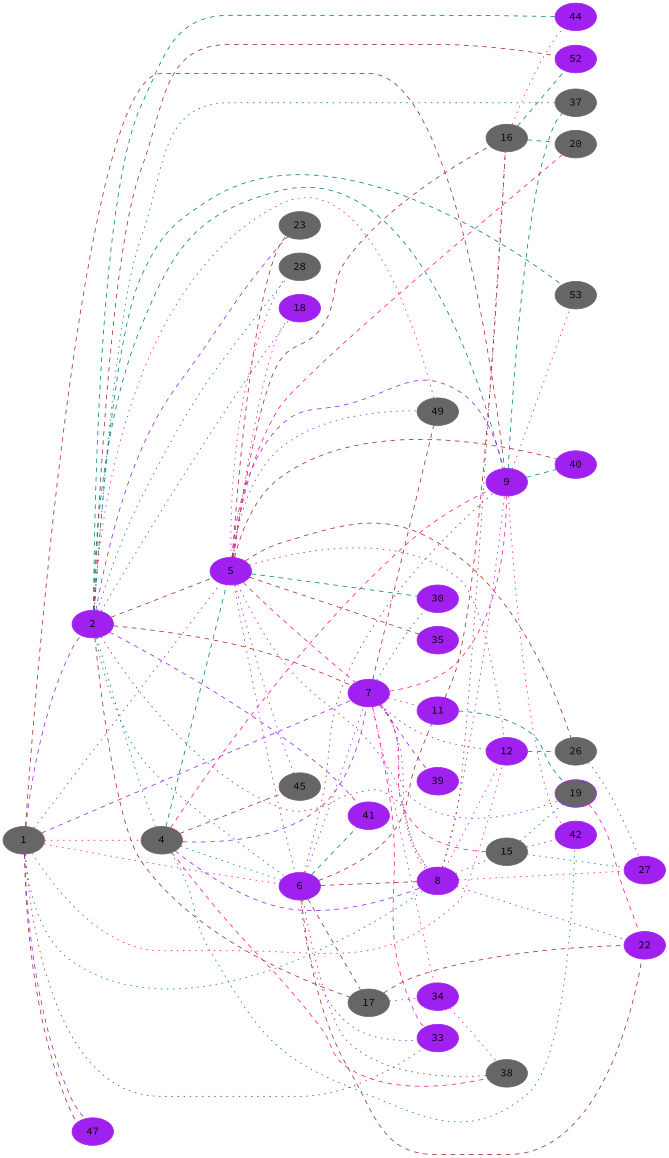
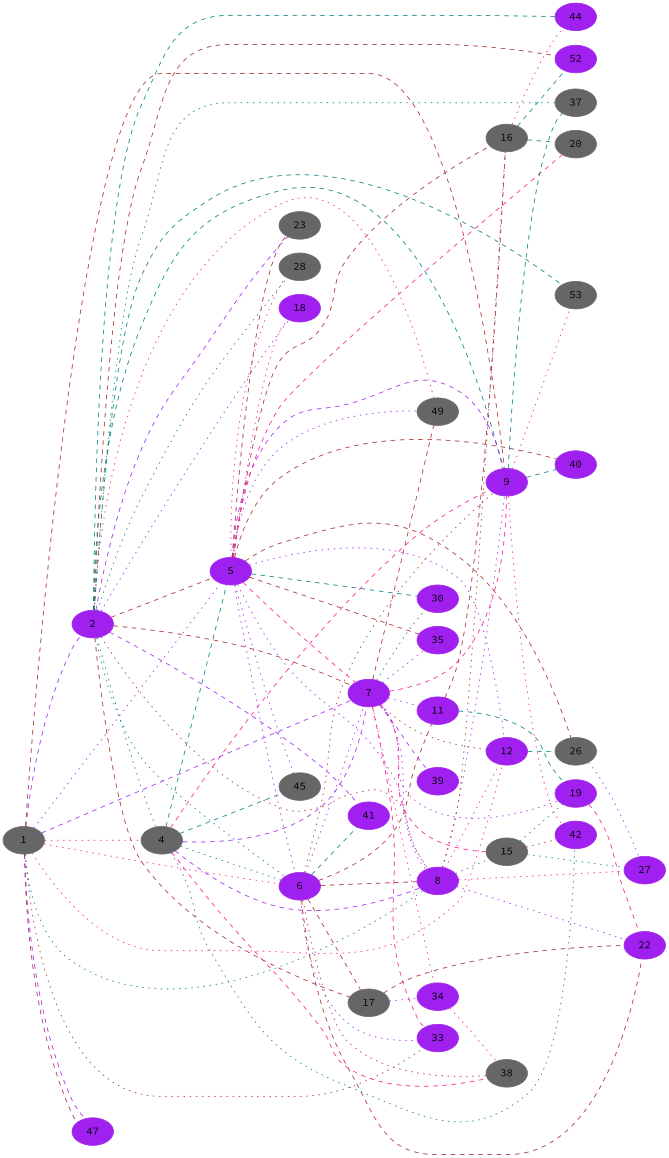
edge "35" -- "7": added
node "19": fillcolor gray40 -> purple
edge "45" -- "4": color brown -> teal
